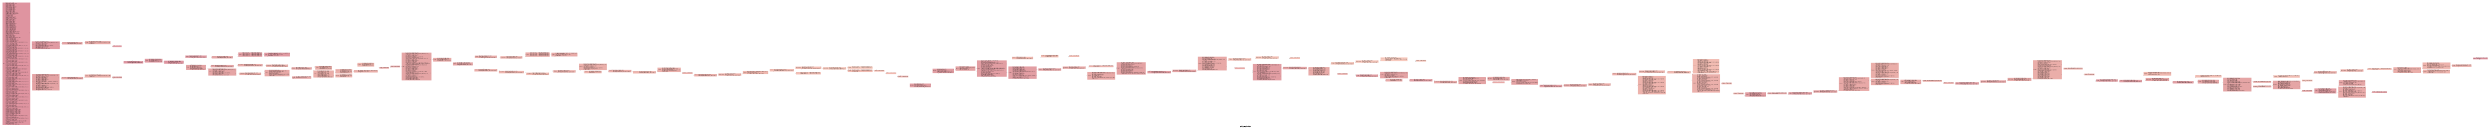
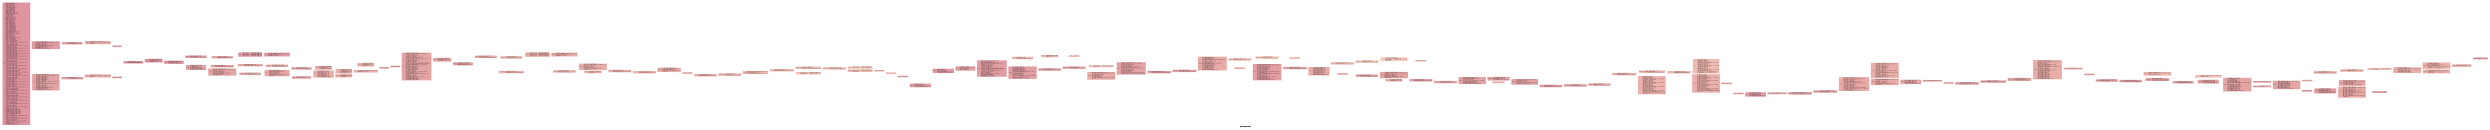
node "if.end106:": removed
node "lor.lhs.false110:": removed
node "if.then355:": removed
